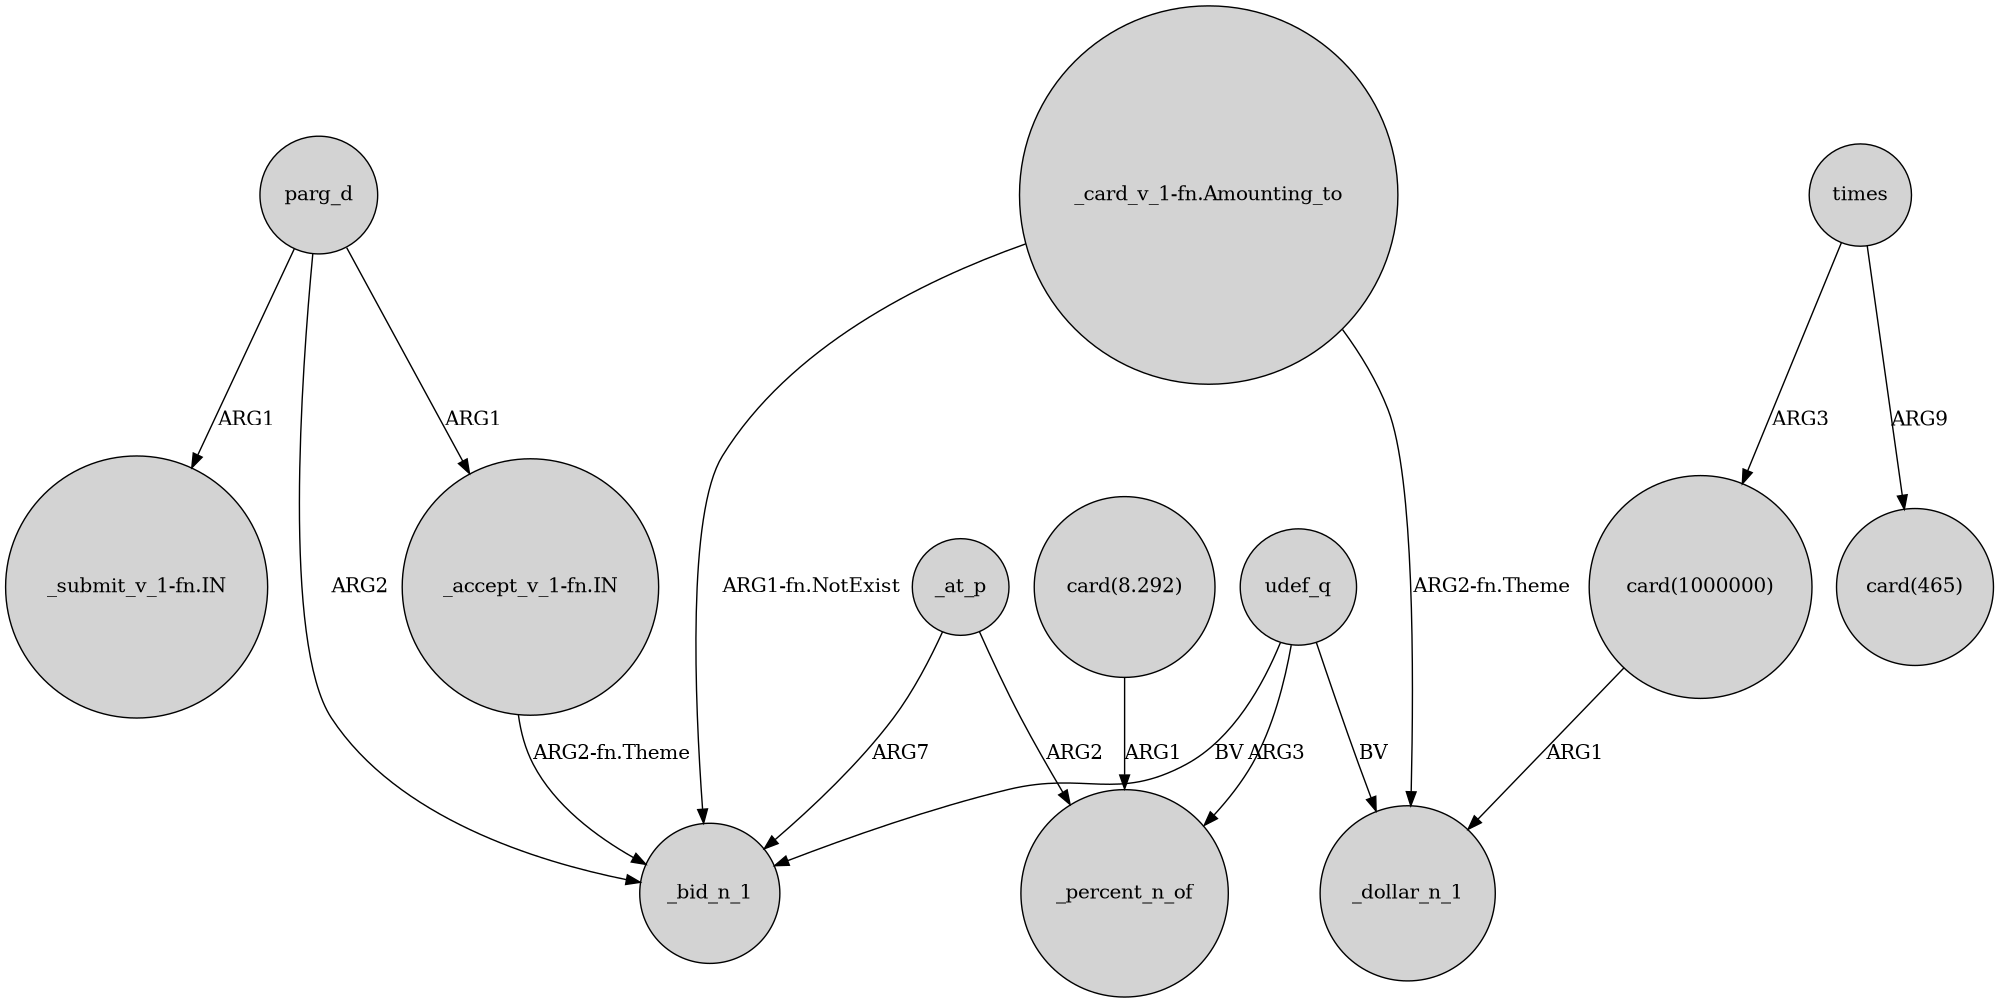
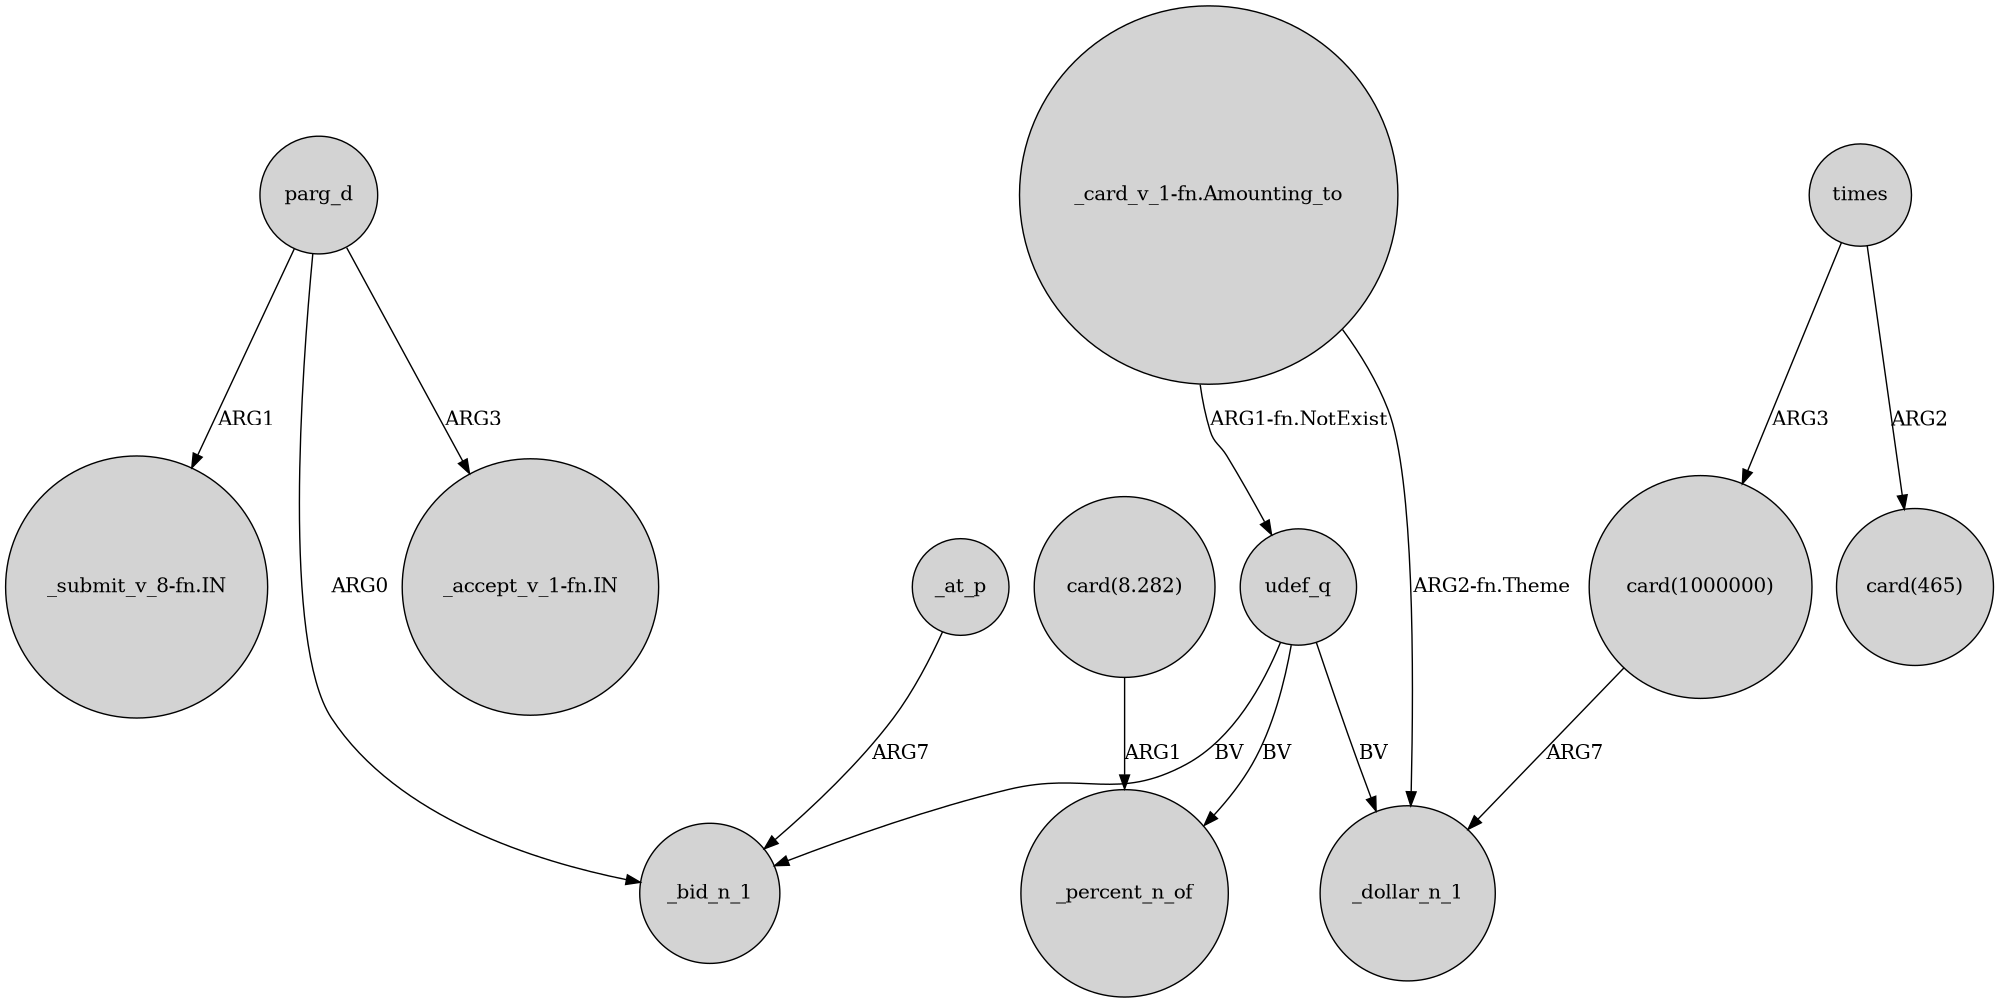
edge "parg_d" -> "_accept_v_1-fn.IN": label "ARG1" -> "ARG3"
edge "times" -> "card(465)": label "ARG9" -> "ARG2"
edge "_card_v_1-fn.Amounting_to" -> "_bid_n_1": now "_card_v_1-fn.Amounting_to" -> "udef_q"
node "_submit_v_1-fn.IN": label "_submit_v_1-fn.IN" -> "_submit_v_8-fn.IN"
edge "parg_d" -> "_bid_n_1": label "ARG2" -> "ARG0"
node "card(8.292)": label "card(8.292)" -> "card(8.282)"
edge "_at_p" -> "_percent_n_of": removed, label "ARG2"
edge "udef_q" -> "_percent_n_of": label "ARG3" -> "BV"
edge "card(1000000)" -> "_dollar_n_1": label "ARG1" -> "ARG7"
edge "_accept_v_1-fn.IN" -> "_bid_n_1": removed, label "ARG2-fn.Theme"
